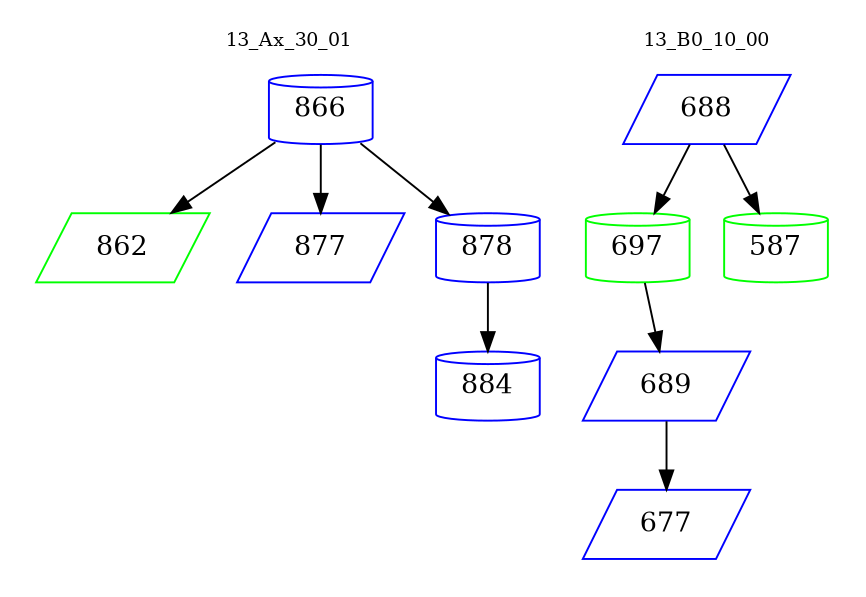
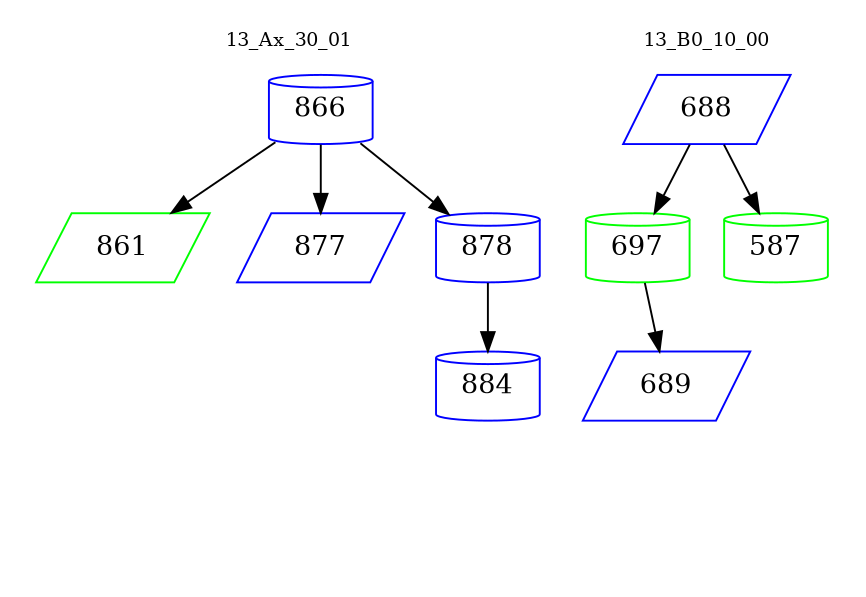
node "862": label "862" -> "861"
node "677": removed
